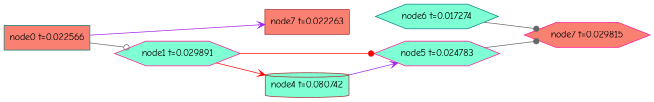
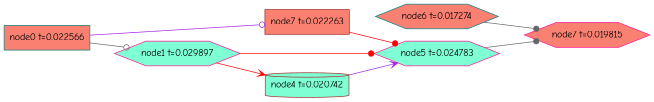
node "node6 t=0.017274": fillcolor aquamarine -> salmon
edge "node0 t=0.022566" -> "node7 t=0.022263": arrowhead vee -> odot
node "node7 t=0.029815": label "node7 t=0.029815" -> "node7 t=0.019815"
edge "node7 t=0.022263" -> "node5 t=0.024783": added
node "node1 t=0.029891": label "node1 t=0.029891" -> "node1 t=0.029897"
node "node4 t=0.080742": label "node4 t=0.080742" -> "node4 t=0.020742"
